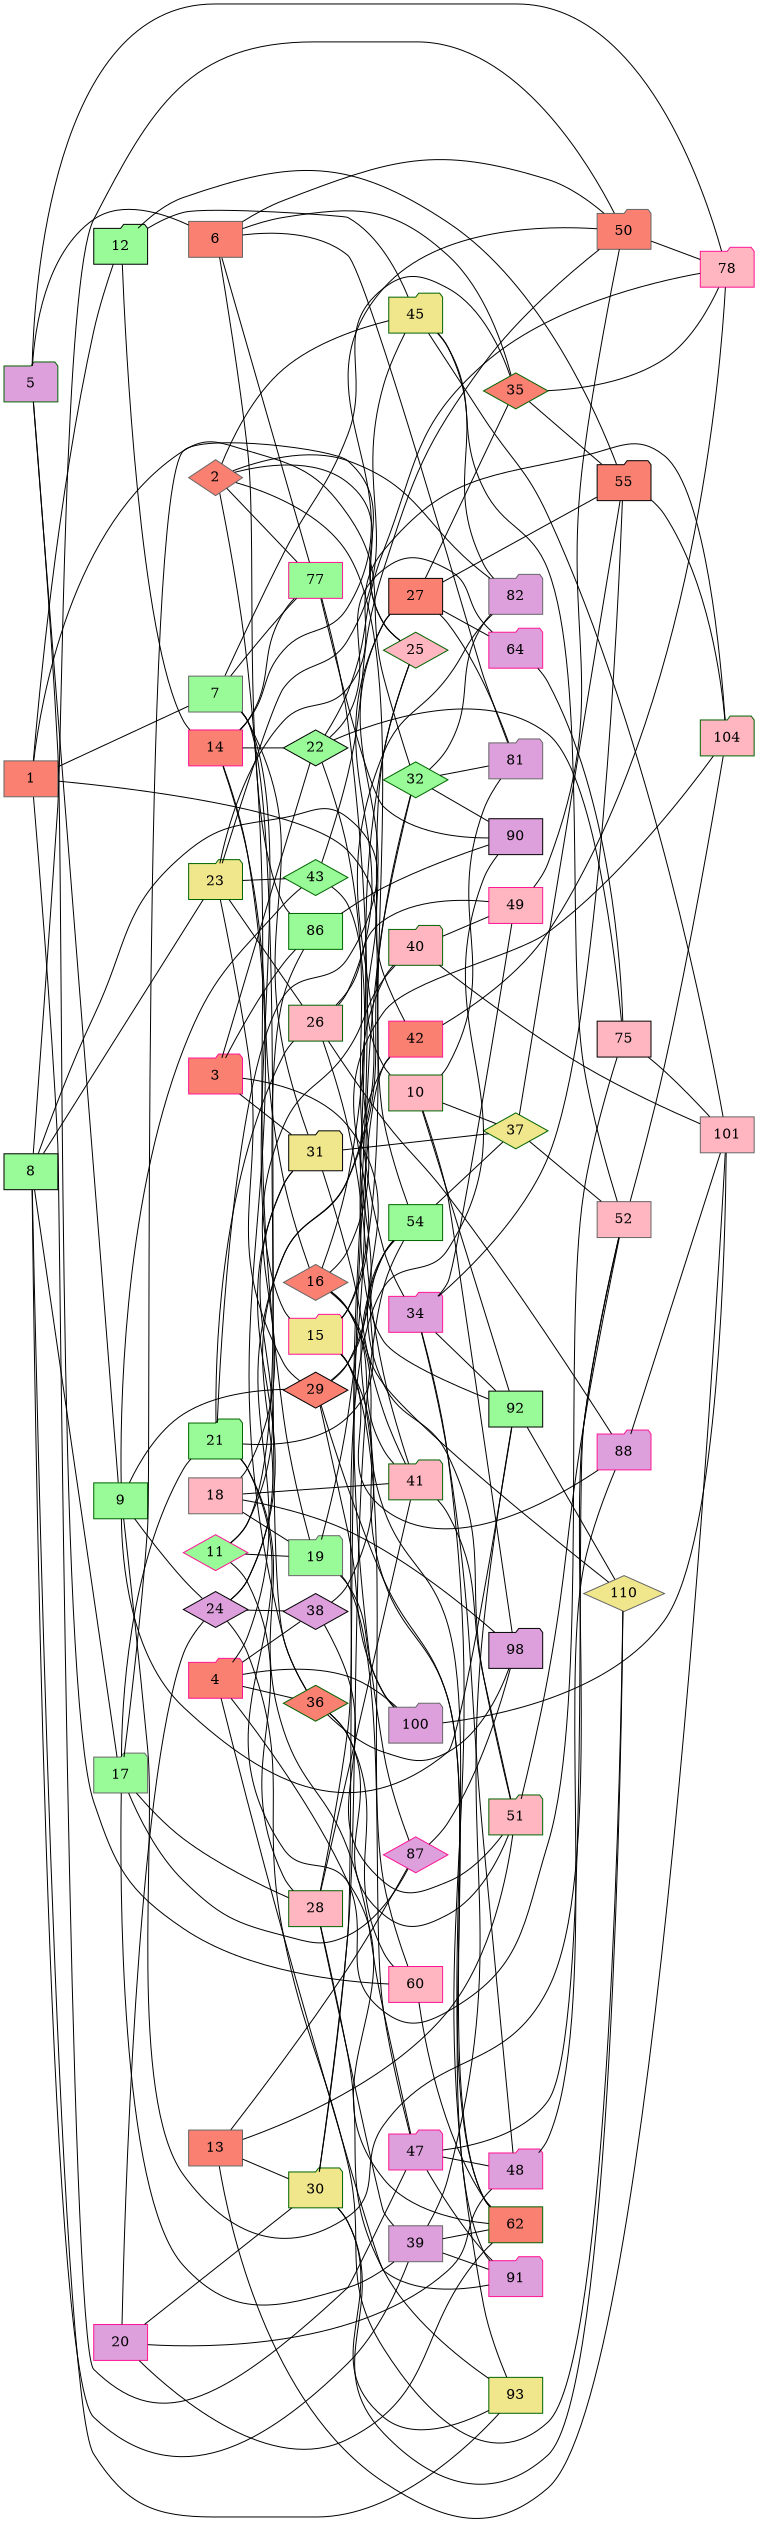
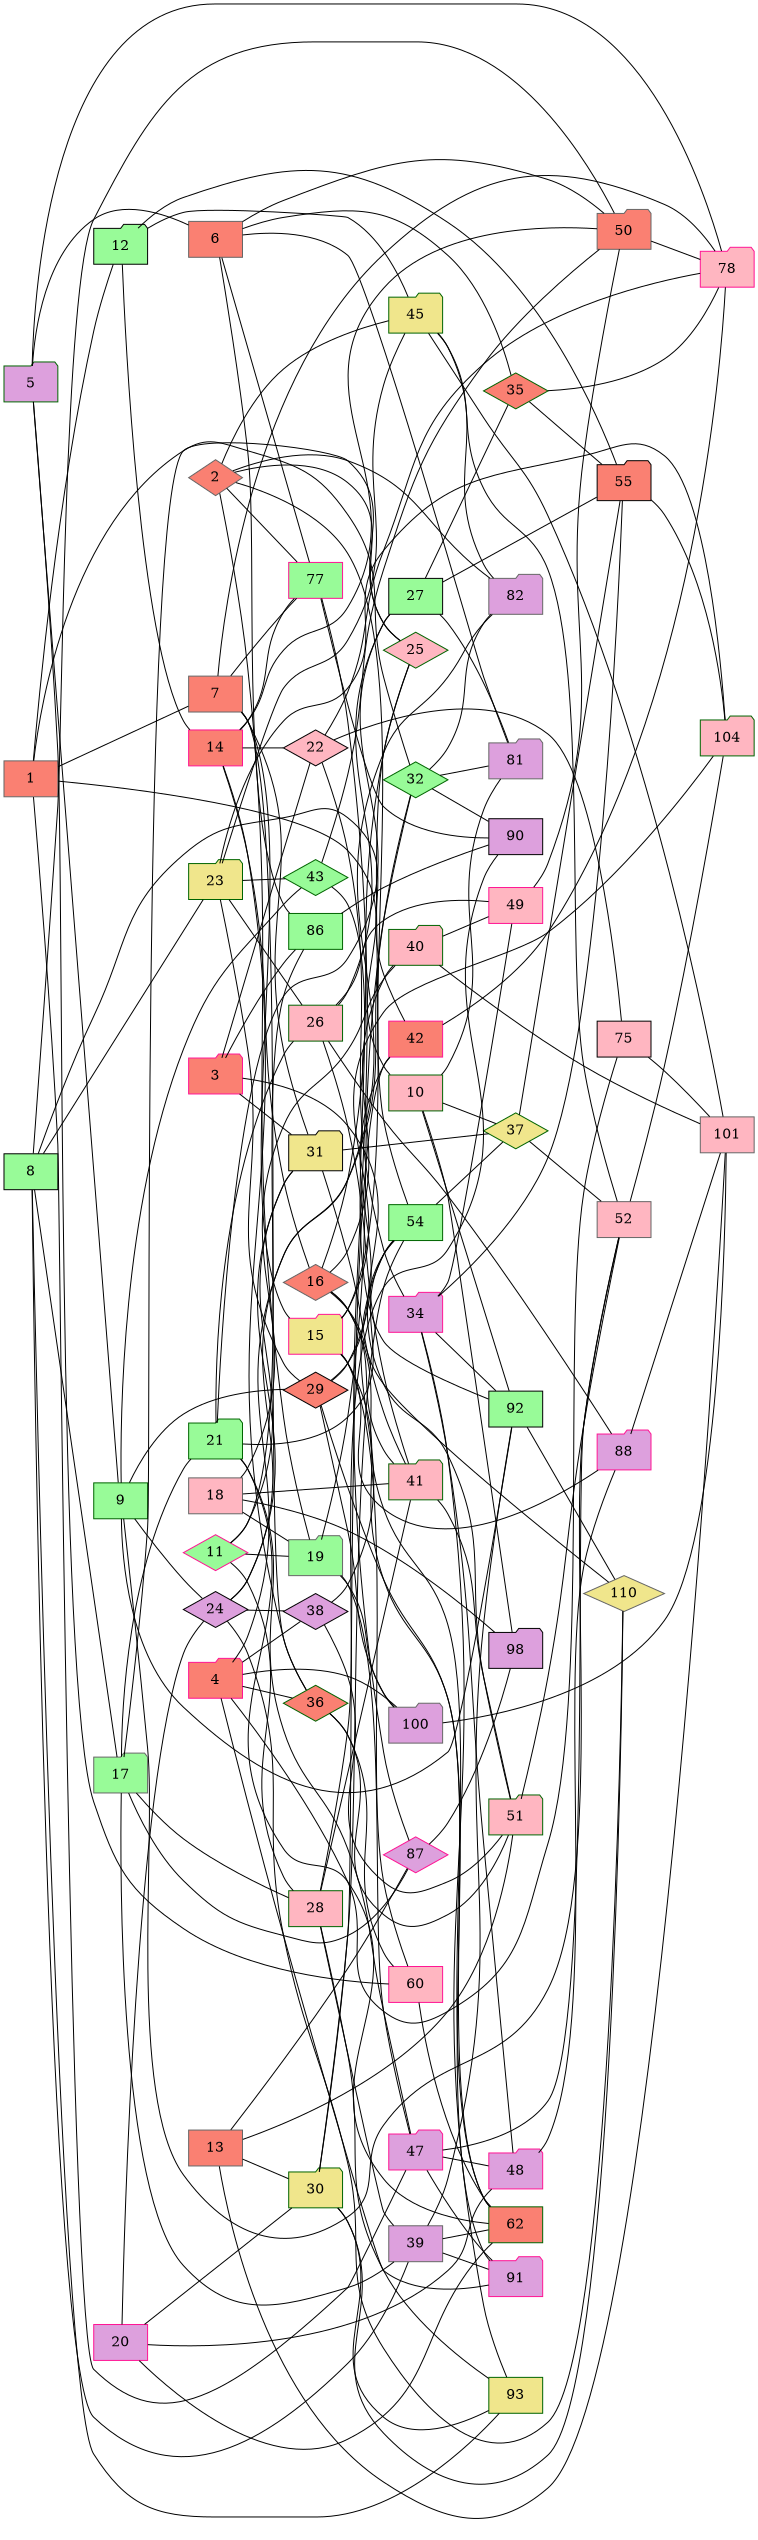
edge "35" -- "7": now "78" -- "7"
node "27": fillcolor salmon -> palegreen
node "64": removed
node "7": fillcolor palegreen -> salmon
node "22": fillcolor palegreen -> lightpink
edge "98" -- "36": removed
